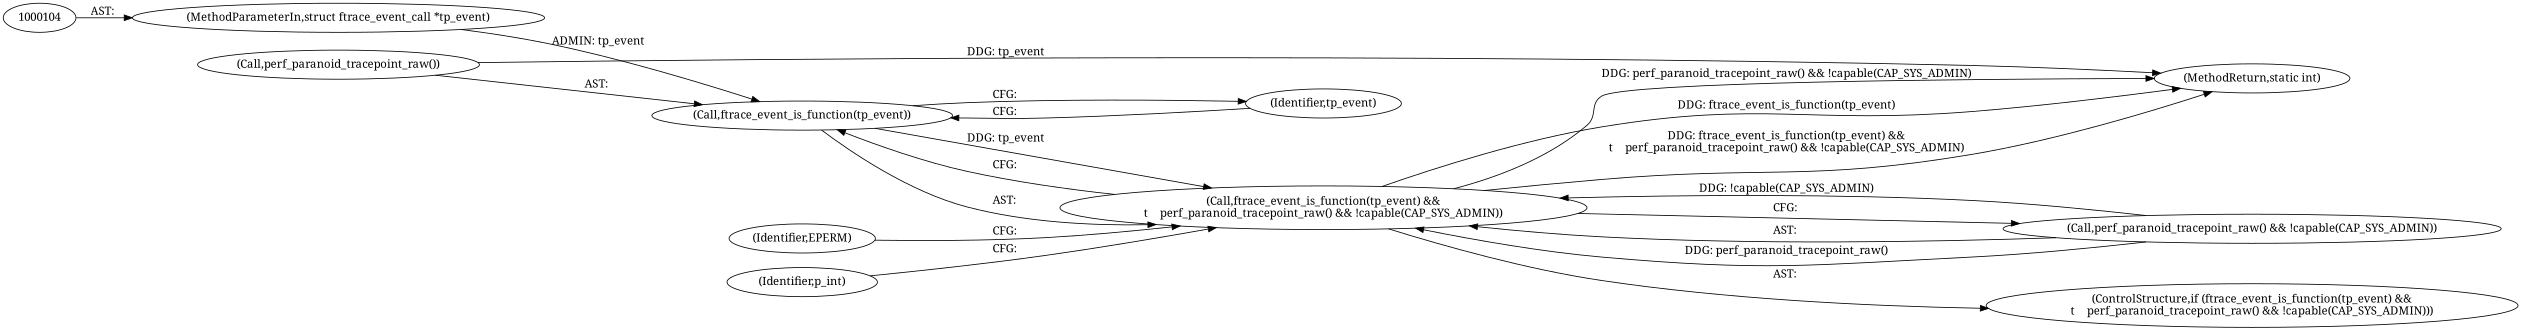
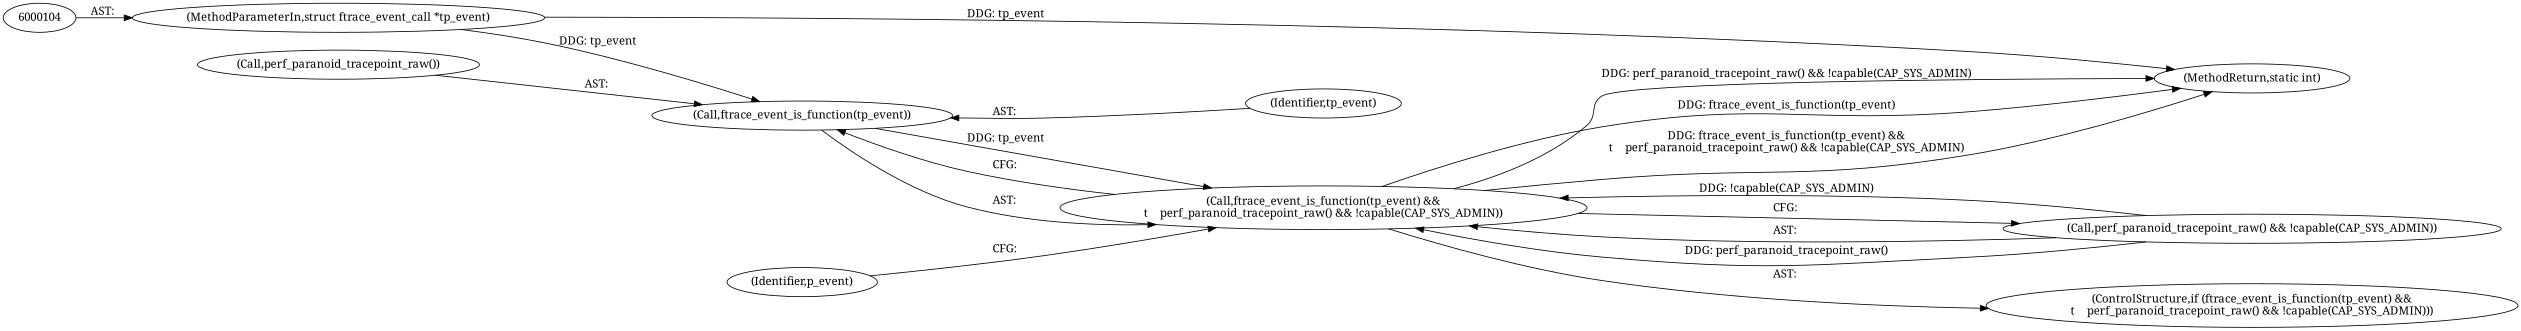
node "1000104": label "1000104" -> "6000104"
edge "(MethodParameterIn,struct ftrace_event_call *tp_event)" -> "(Call,ftrace_event_is_function(tp_event))": label "ADMIN: tp_event" -> "DDG: tp_event"
edge "(Call,perf_paranoid_tracepoint_raw())" -> "(MethodReturn,static int)": now "(MethodParameterIn,struct ftrace_event_call *tp_event)" -> "(MethodReturn,static int)"
edge "(Call,ftrace_event_is_function(tp_event))" -> "(Identifier,tp_event)": removed, label "CFG:"
edge "(Identifier,tp_event)" -> "(Call,ftrace_event_is_function(tp_event))": label "CFG: " -> "AST: "
node "(Identifier,EPERM)": removed
node "(Identifier,p_int)": label "(Identifier,p_int)" -> "(Identifier,p_event)"
